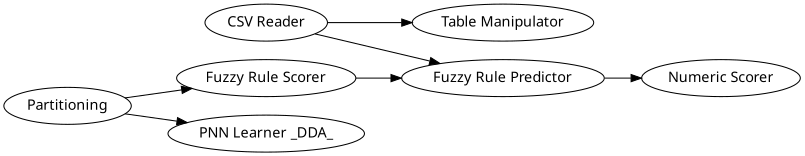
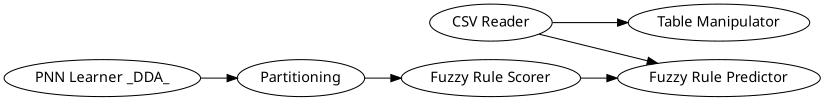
node "Numeric Scorer": removed
edge "Partitioning" -> "PNN Learner _DDA_": reversed
